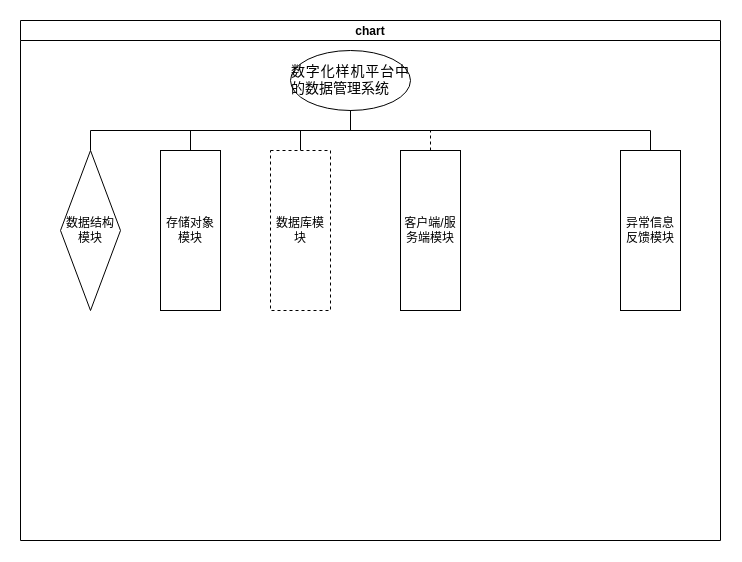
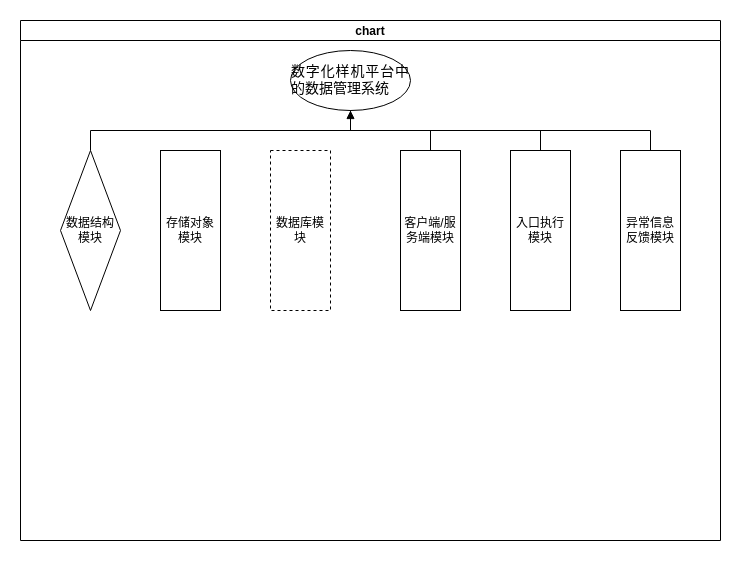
edge "数字化样机平台中的数据管理系统" -- "异常信息反馈模块": arrowhead none -> block
edge "数字化样机平台中的数据管理系统" -- "存储对象模块": removed
edge "数字化样机平台中的数据管理系统" -- "客户端/服务端模块": style dashed -> solid
edge "数字化样机平台中的数据管理系统" -- "数据库模块": removed
edge "数字化样机平台中的数据管理系统" -- "入口执行模块": added
node "入口执行模块": added
